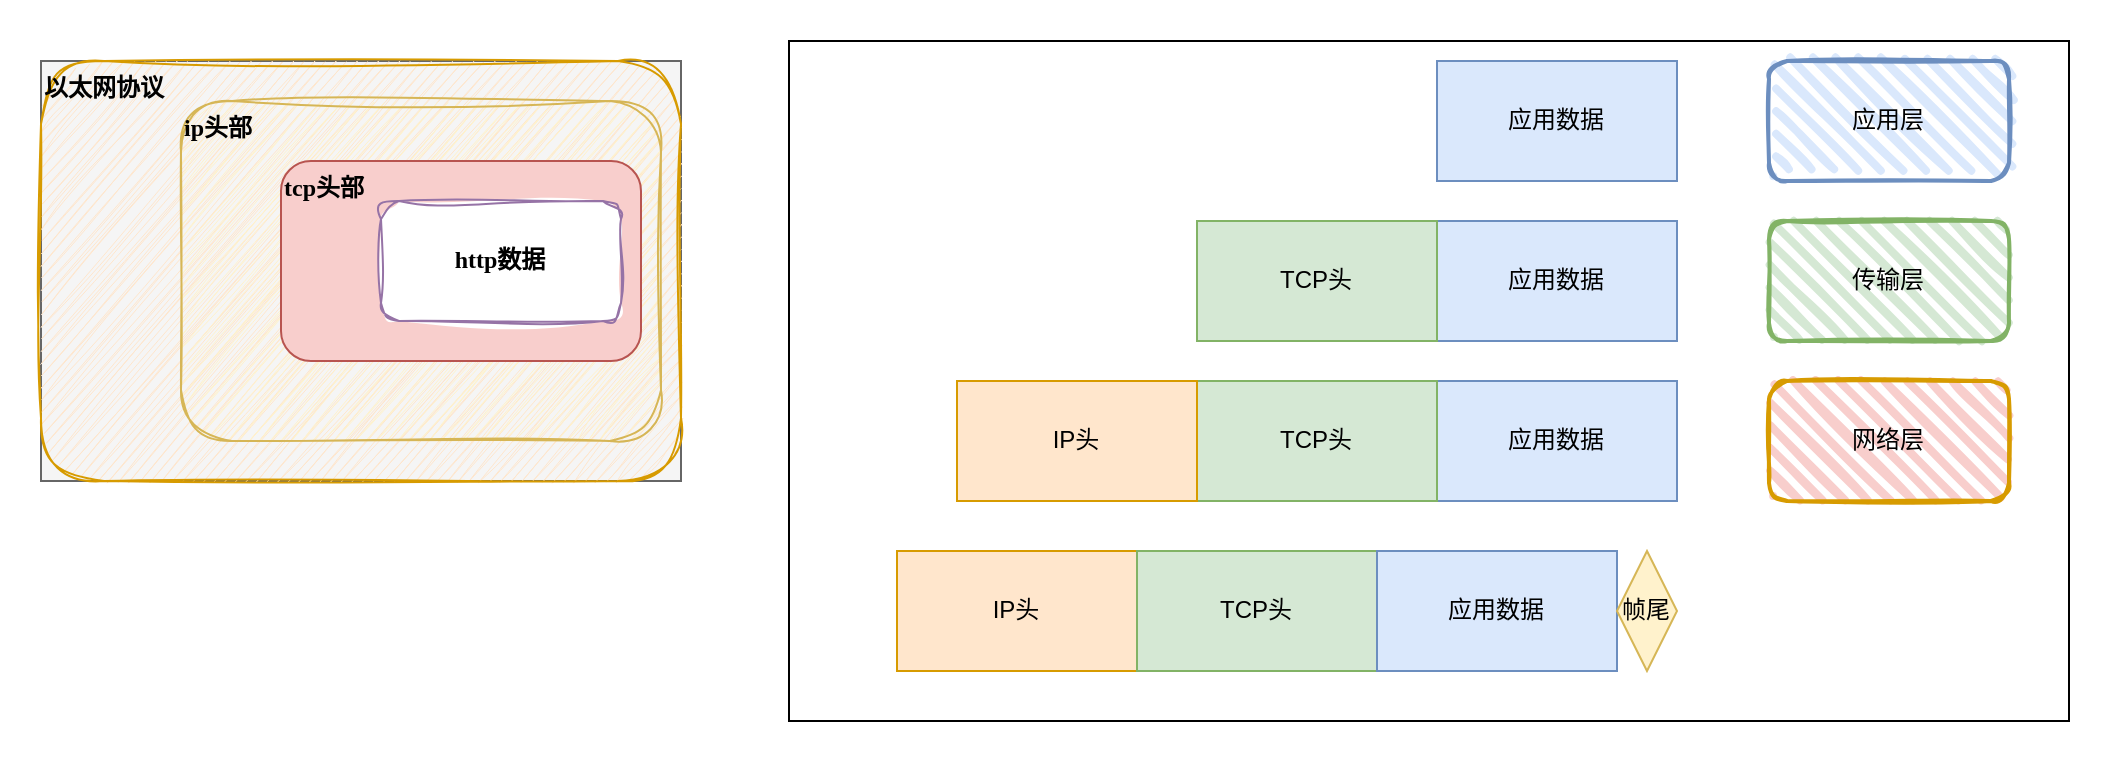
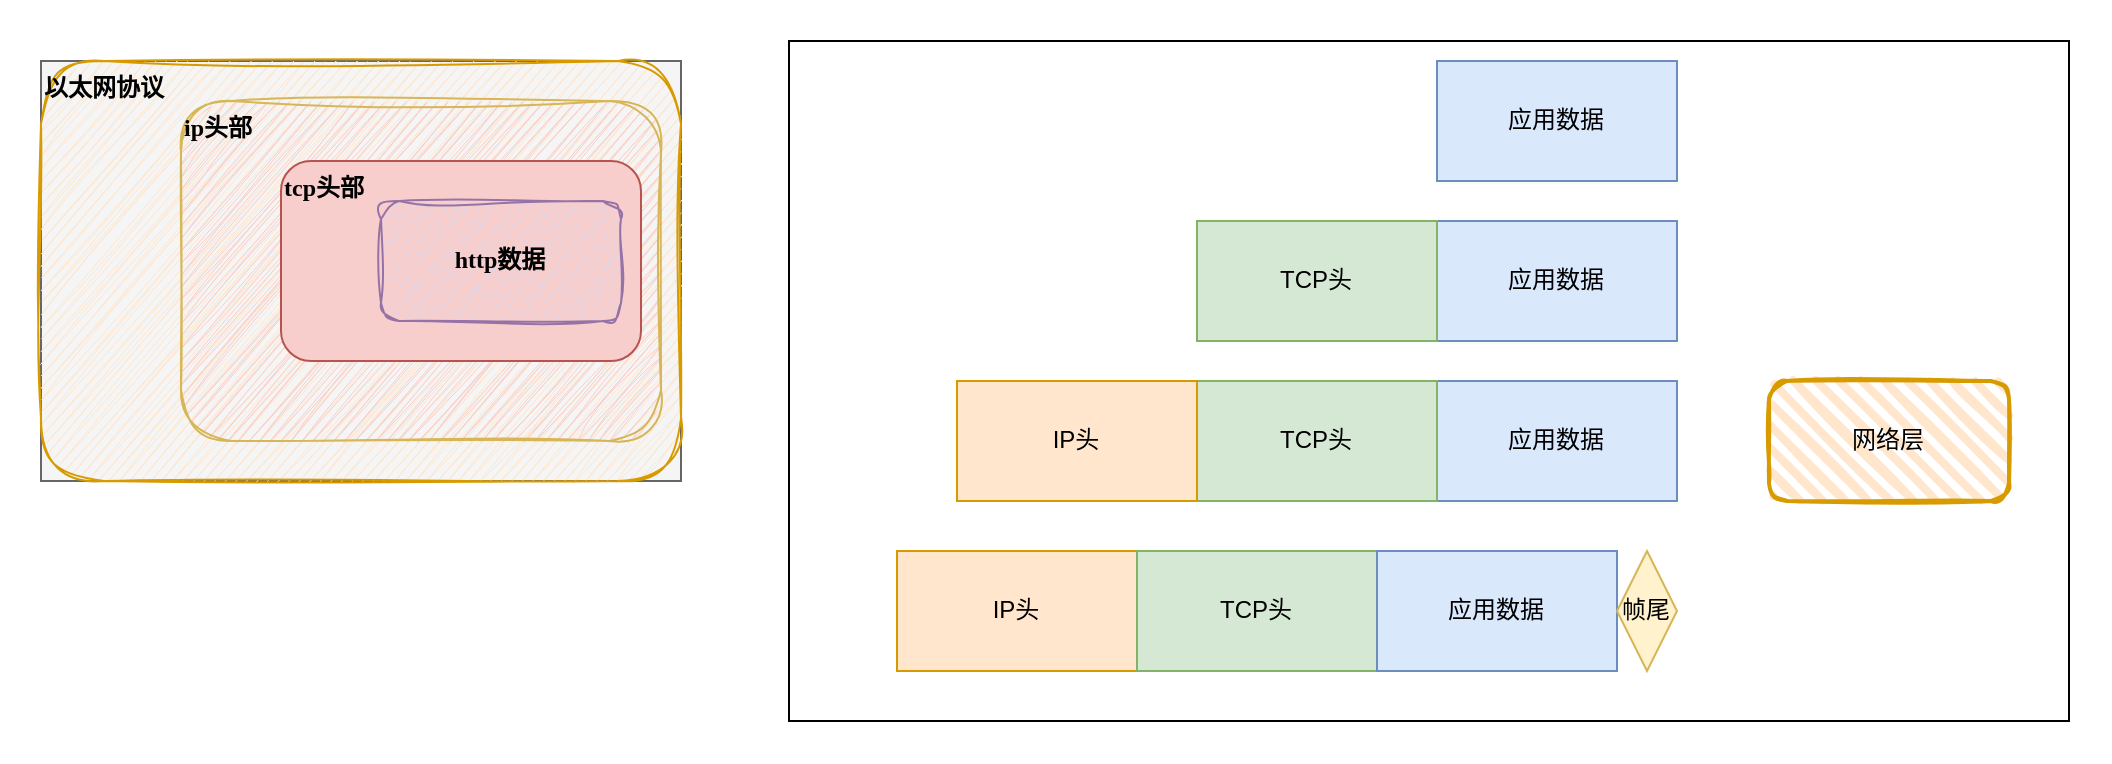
node "应用层": removed
node "ip头部": fillcolor #fff2cc -> #f8cecc
node "http数据": fillcolor #ffffff -> #e1d5e7
node "传输层": removed
node "网络层": fillcolor #f8cecc -> #ffe6cc
